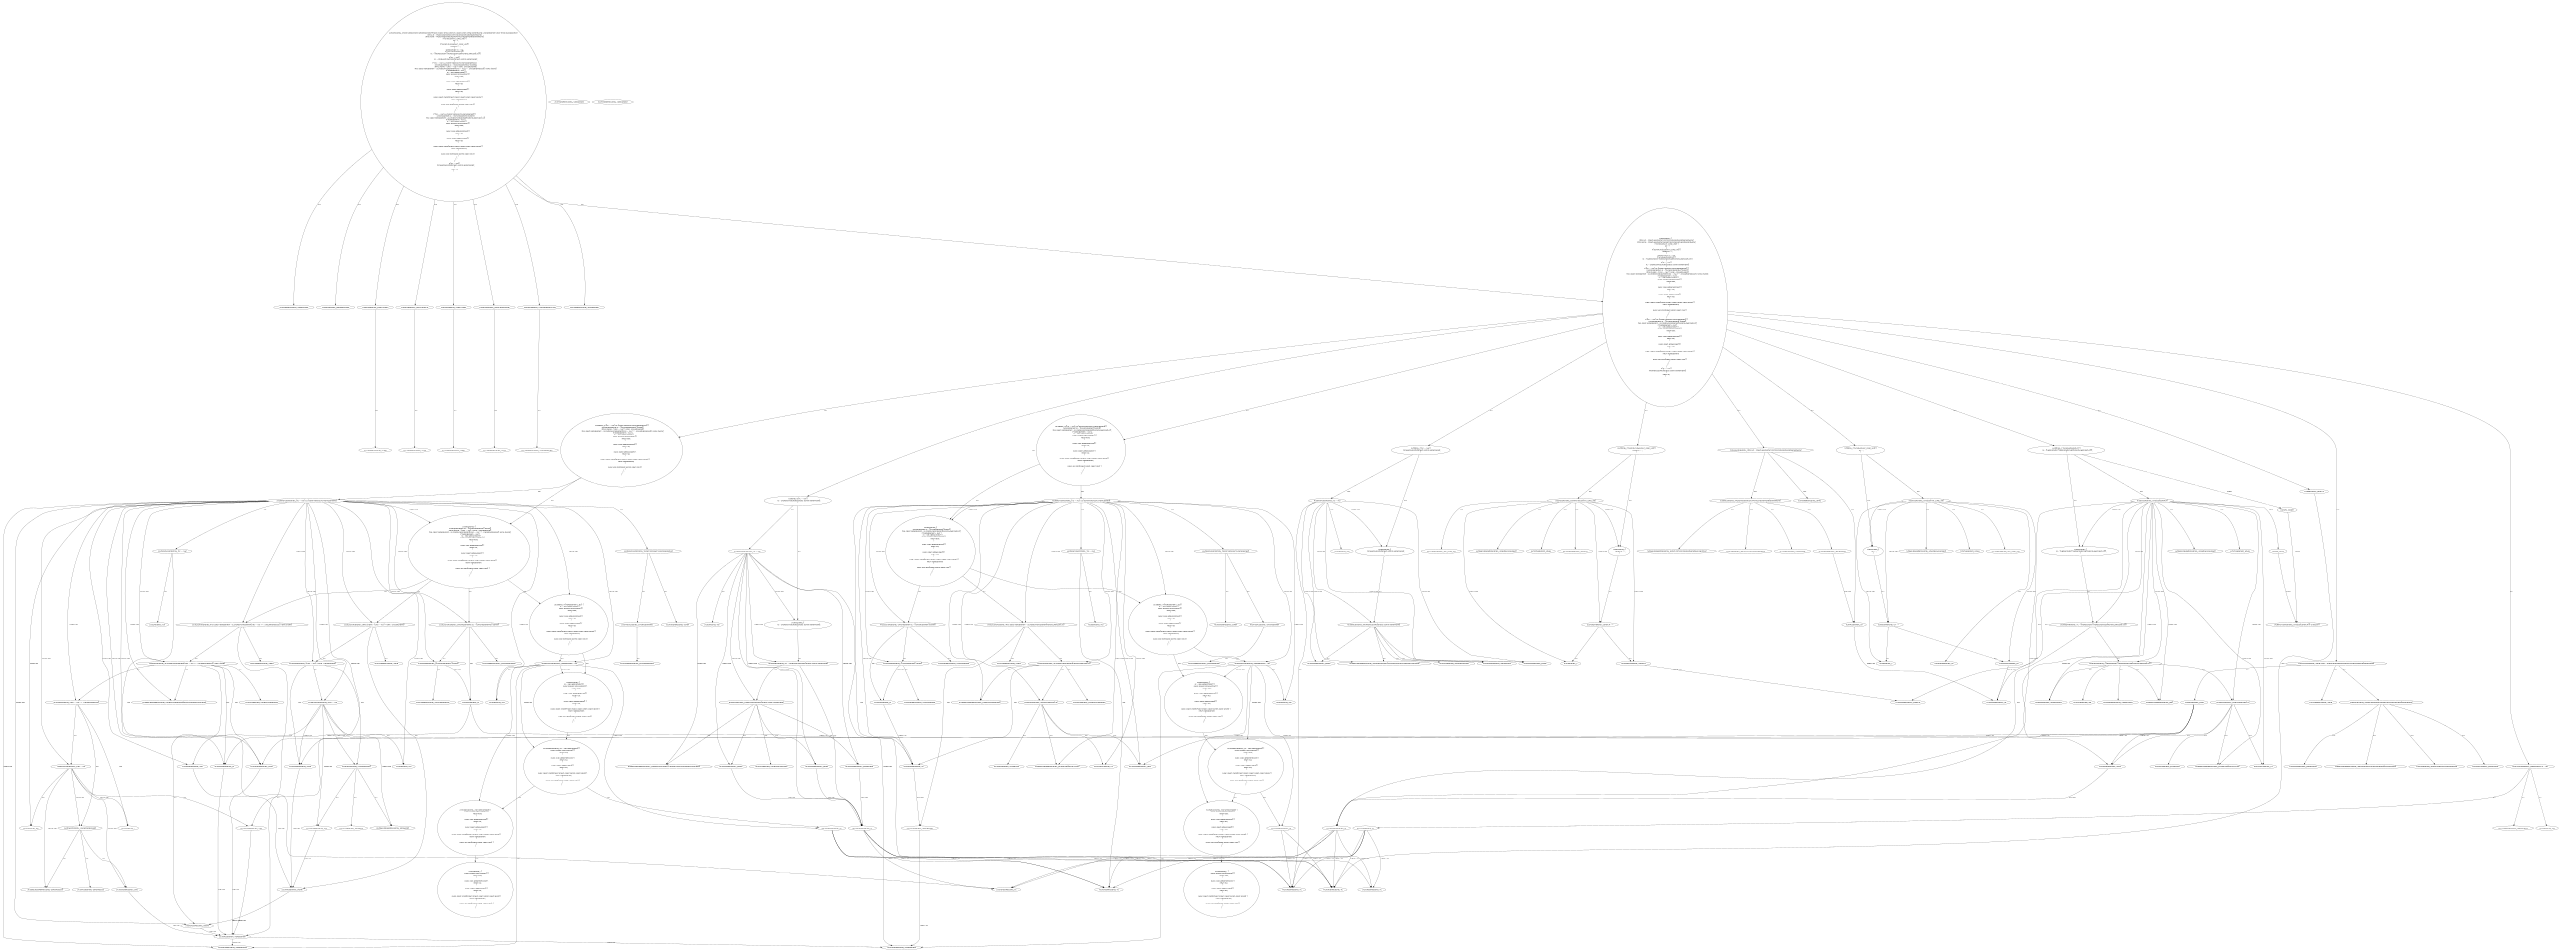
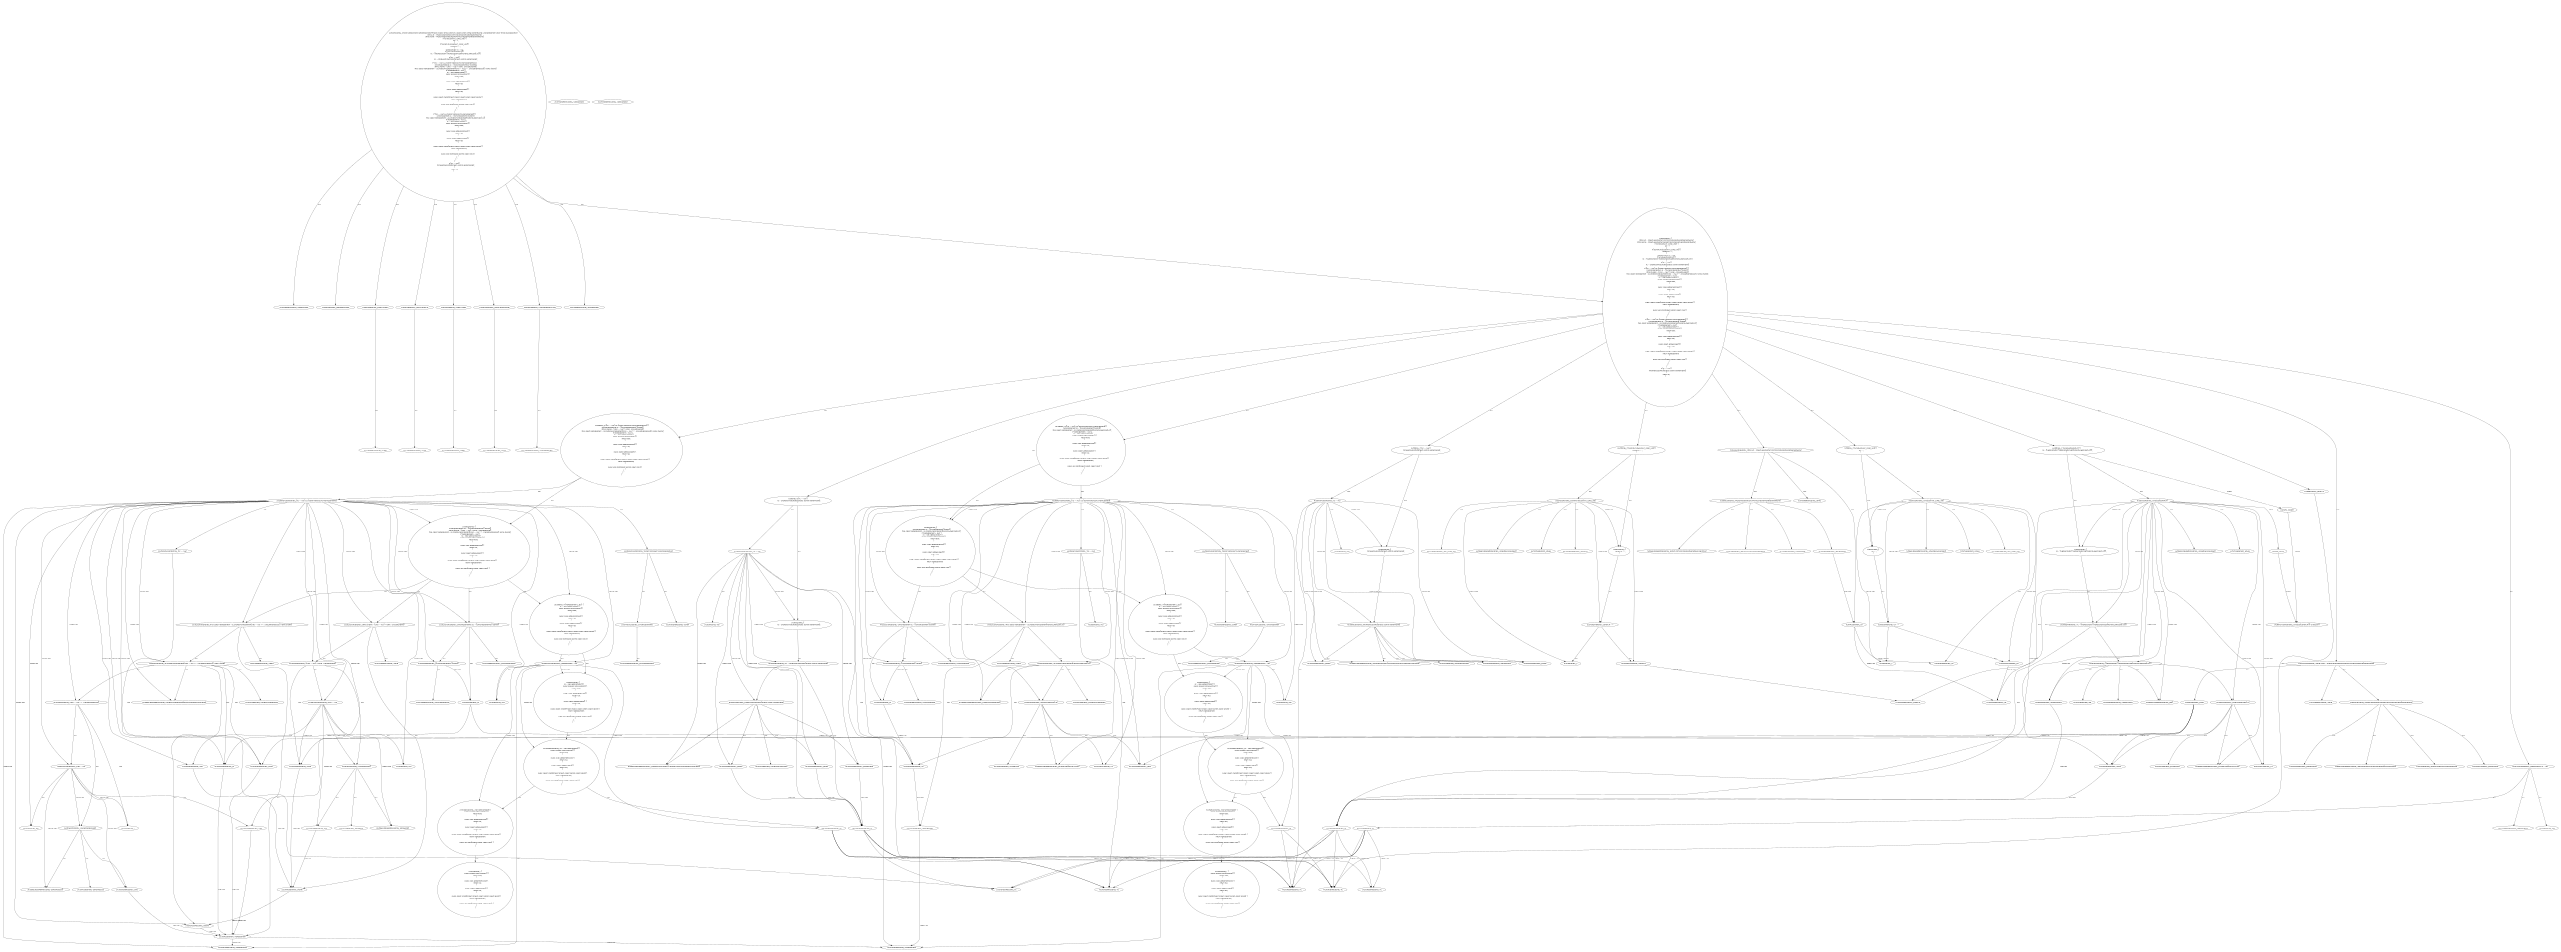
node "20:CtLiteralImpl@null": removed
edge "5:CtVirtualElement@uri" -> "7:CtVariableReadImpl@uri": added, label "Define-Use"
edge "15:CtFieldReadImpl@nestedCreators" -> "15:CtVariableWriteImpl@nc": added, label "Data Dep"
